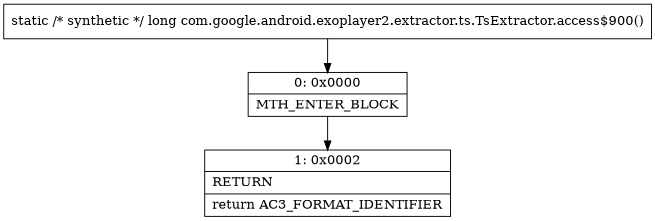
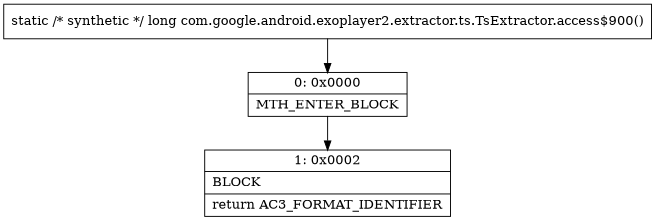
node "1: 0x0002": text "RETURN" -> "BLOCK"
